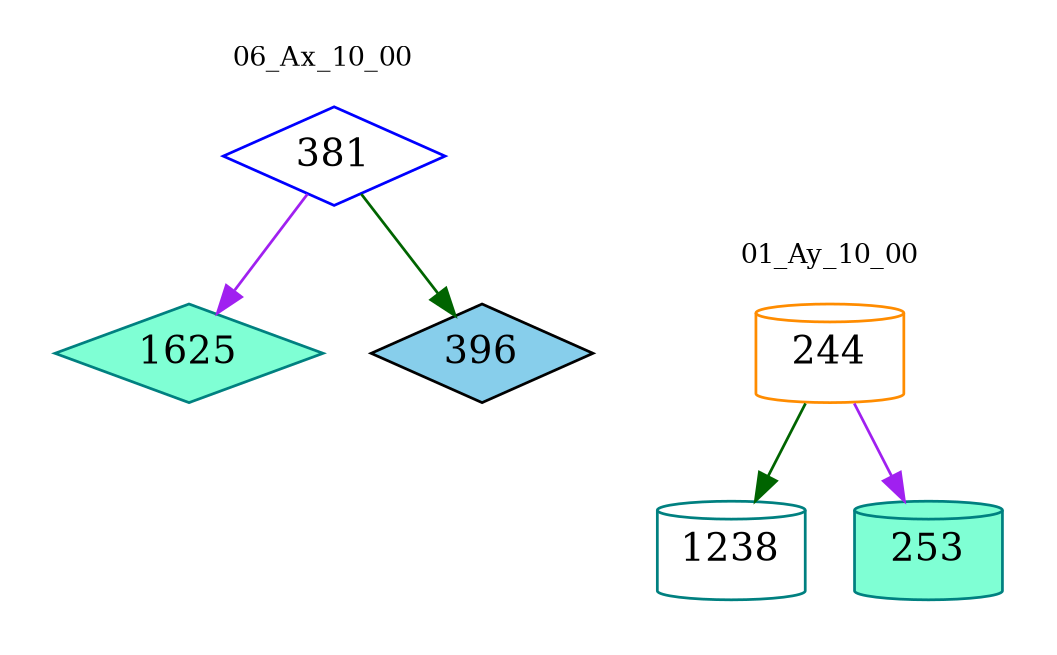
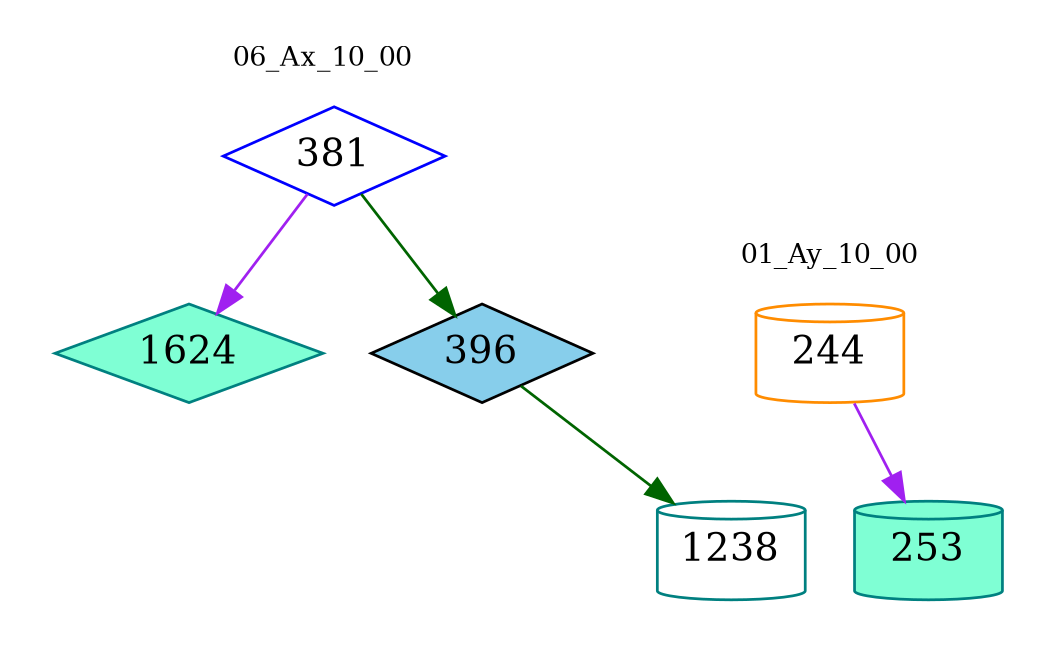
node "1625": label "1625" -> "1624"
edge "244" -> "1238": now "396" -> "1238"
